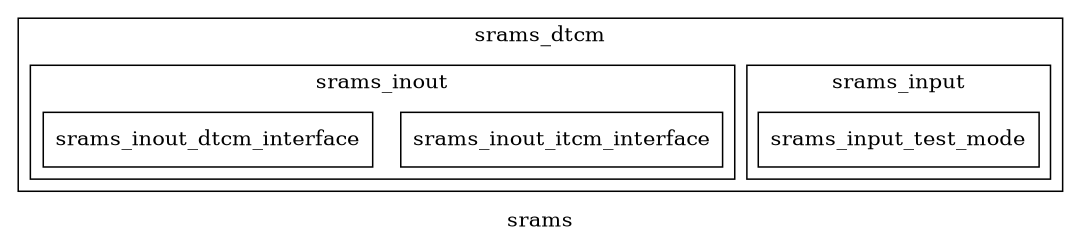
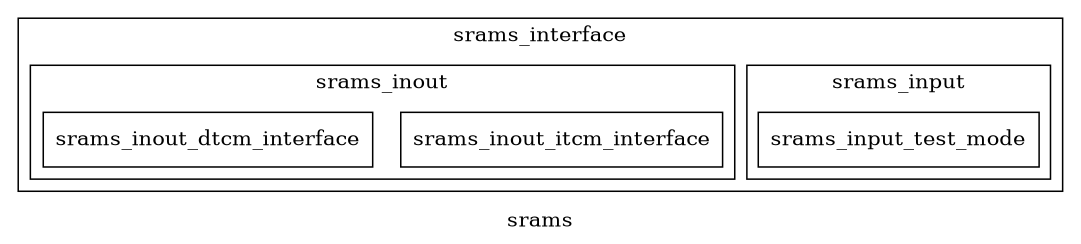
cluster "srams_dtcm": label "srams_dtcm" -> "srams_interface"
